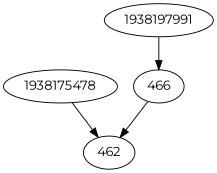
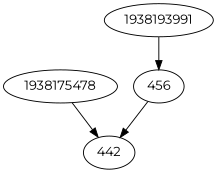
node "1938197991": label "1938197991" -> "1938193991"
node "466": label "466" -> "456"
node "462": label "462" -> "442"
